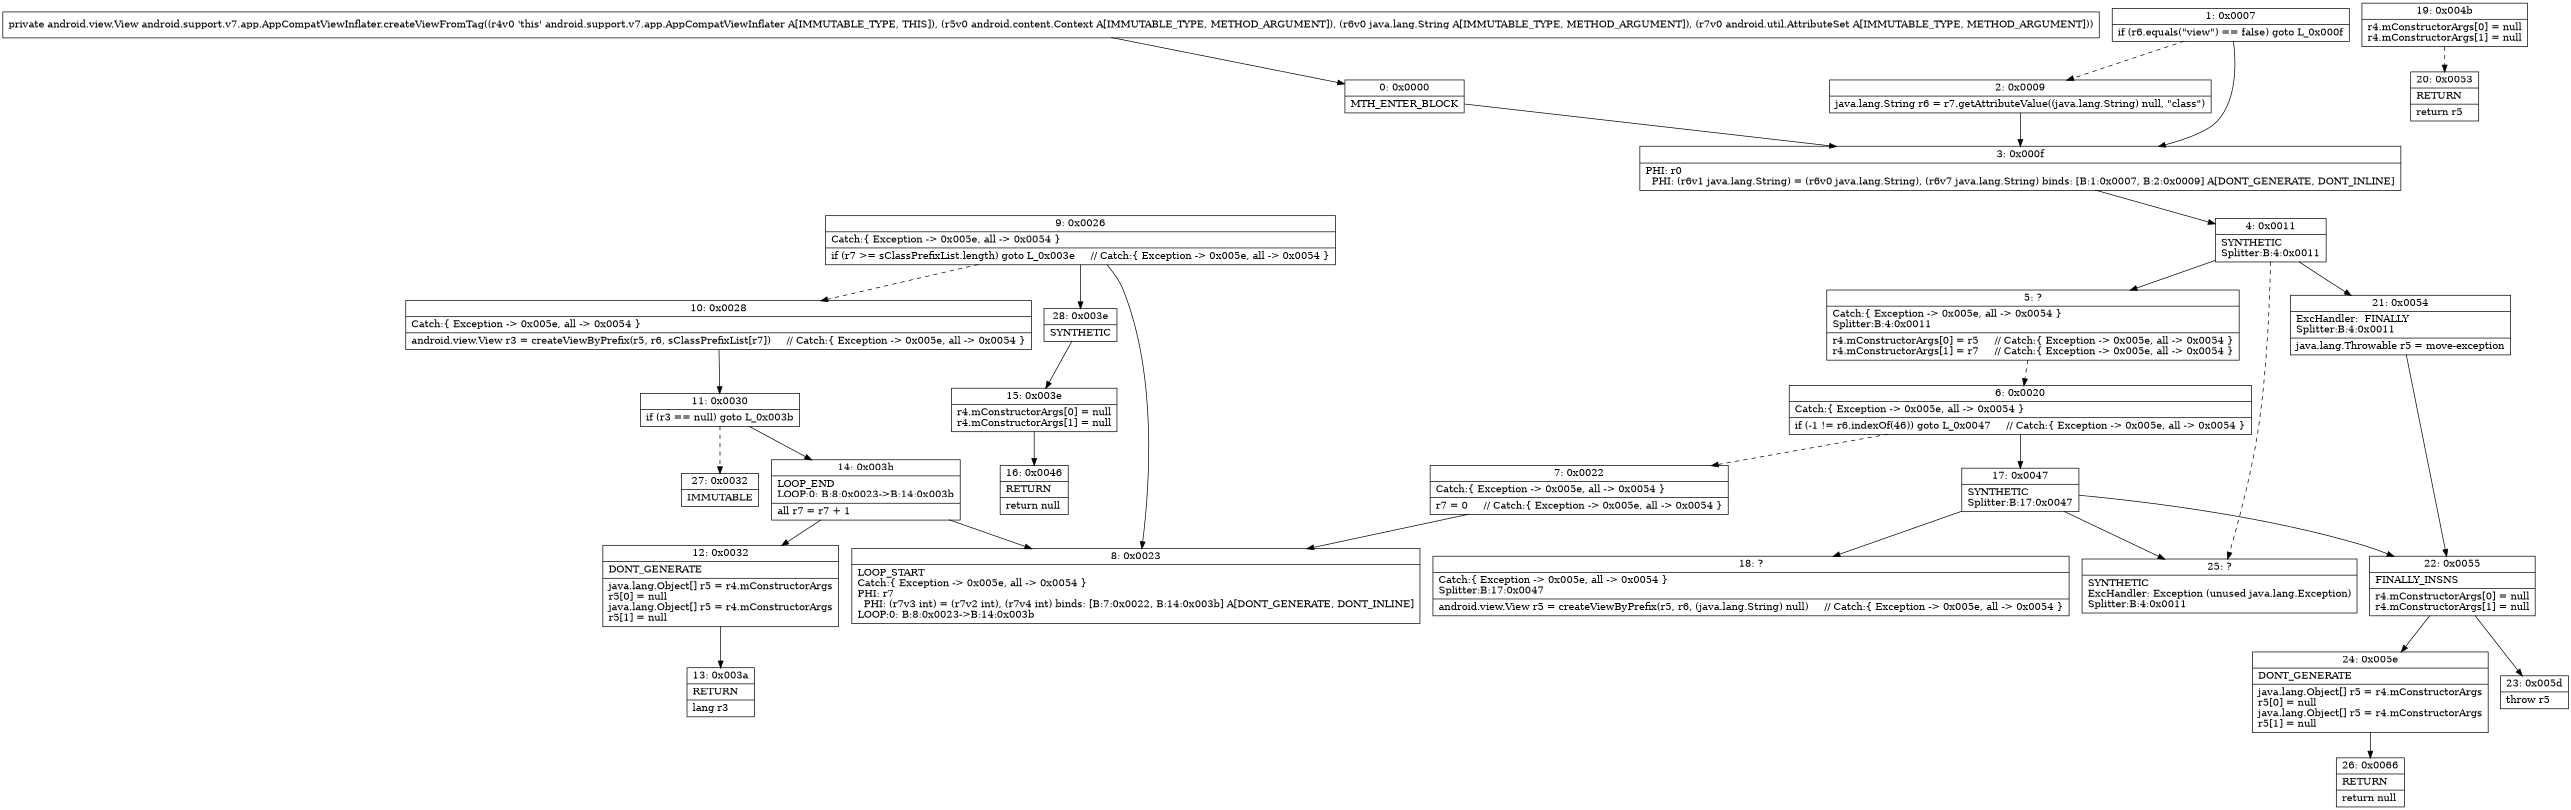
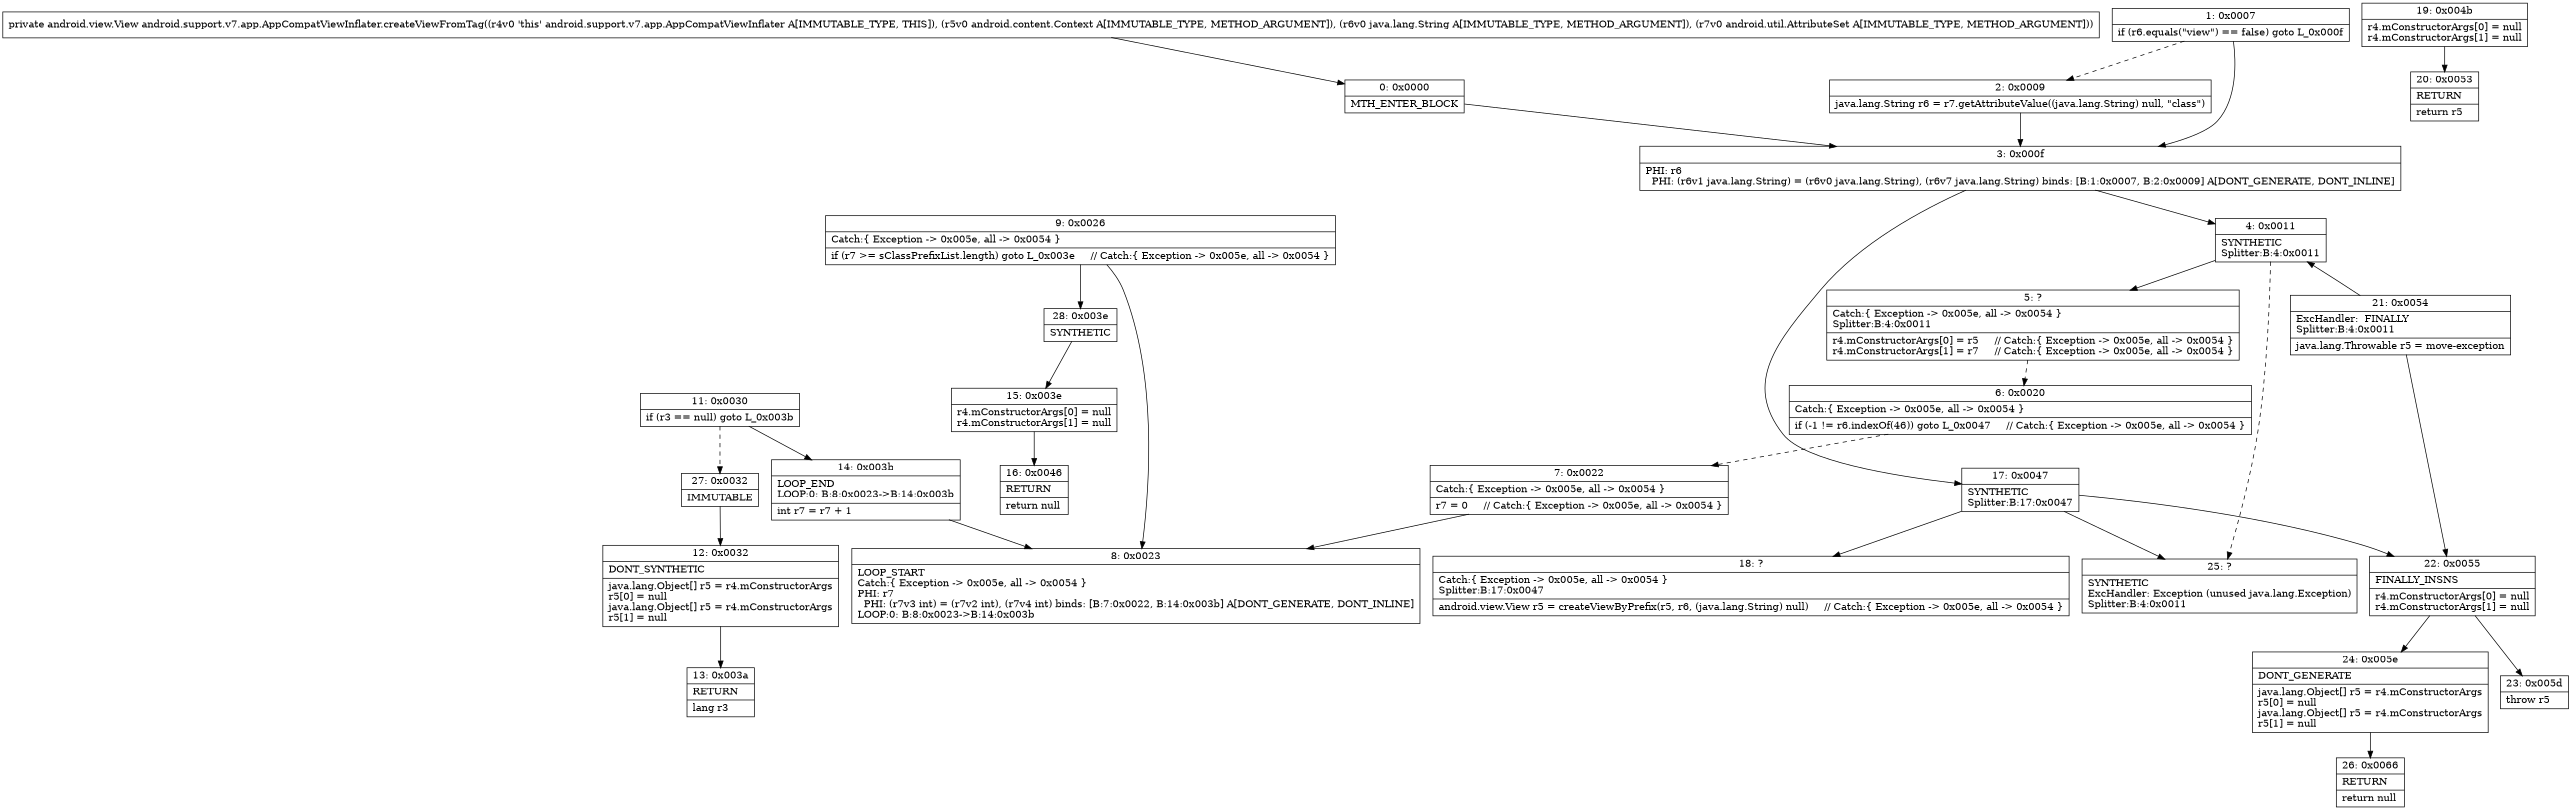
edge "19: 0x004b" -> "20: 0x0053": style dashed -> solid
node "3: 0x000f": text "PHI: r0" -> "PHI: r6"
edge "4: 0x0011" -> "21: 0x0054": reversed
node "10: 0x0028": removed
edge "6: 0x0020" -> "17: 0x0047": now "3: 0x000f" -> "17: 0x0047"
node "14: 0x003b": text "all r7 = r7 + 1" -> "int r7 = r7 + 1"
edge "14: 0x003b" -> "12: 0x0032": now "27: 0x0032" -> "12: 0x0032"
node "12: 0x0032": text "DONT_GENERATE" -> "DONT_SYNTHETIC"
